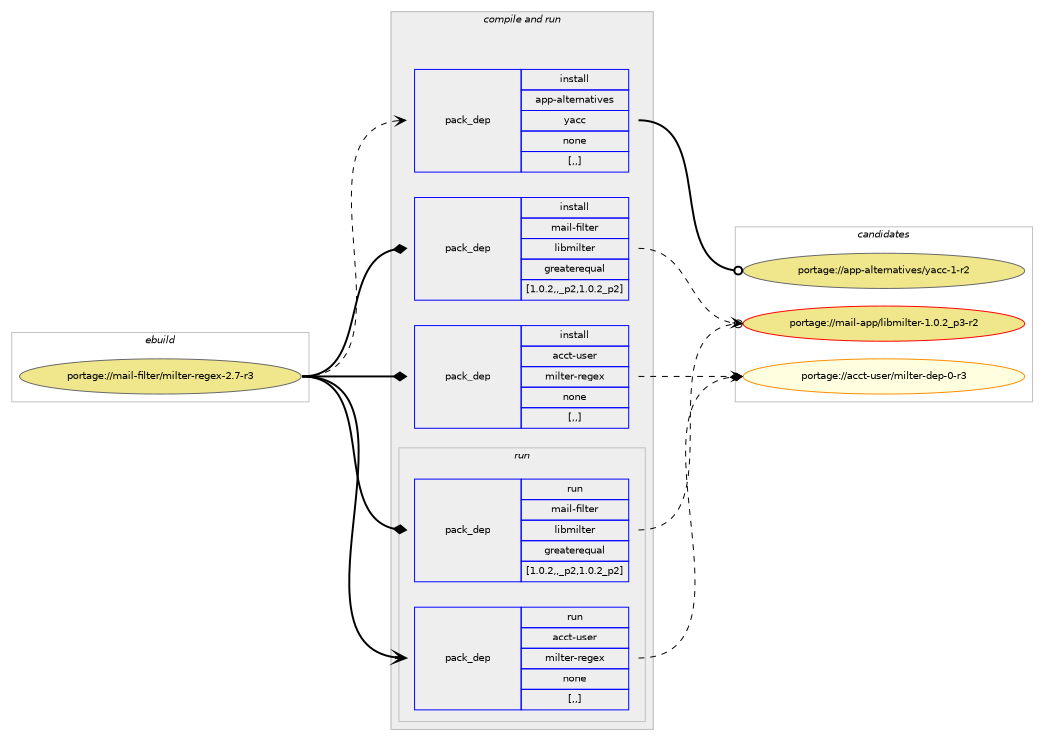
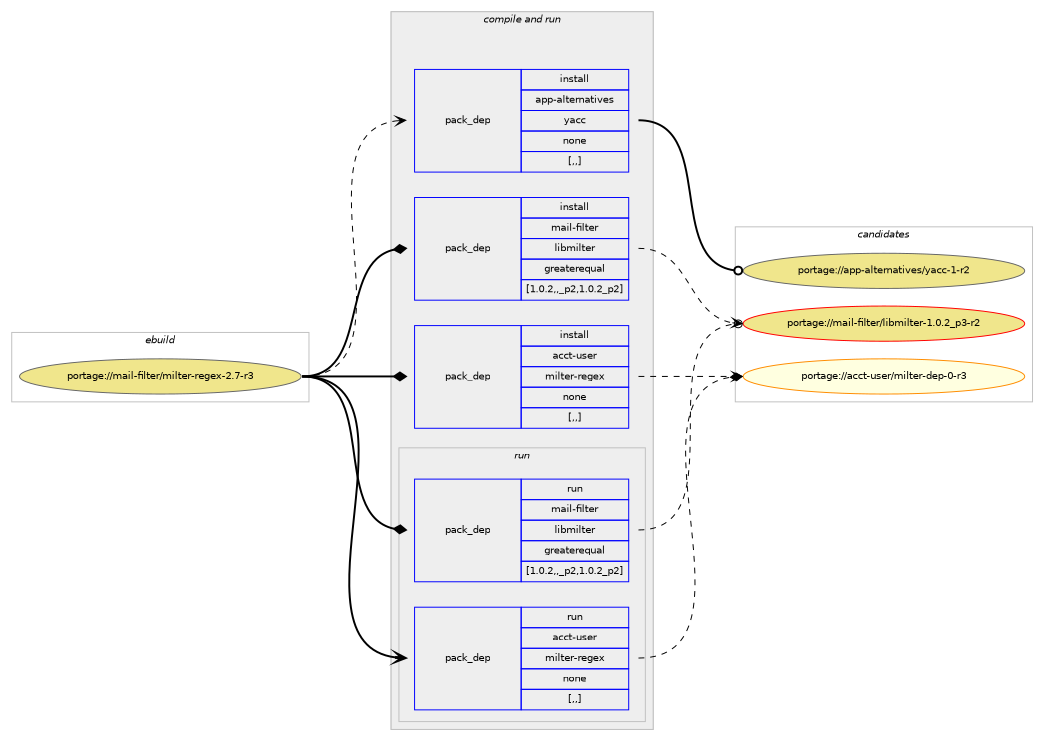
node "portage://mail-app/libmilter-1.0.2_p3-r2": label "portage://mail-app/libmilter-1.0.2_p3-r2" -> "portage://mail-filter/libmilter-1.0.2_p3-r2"
